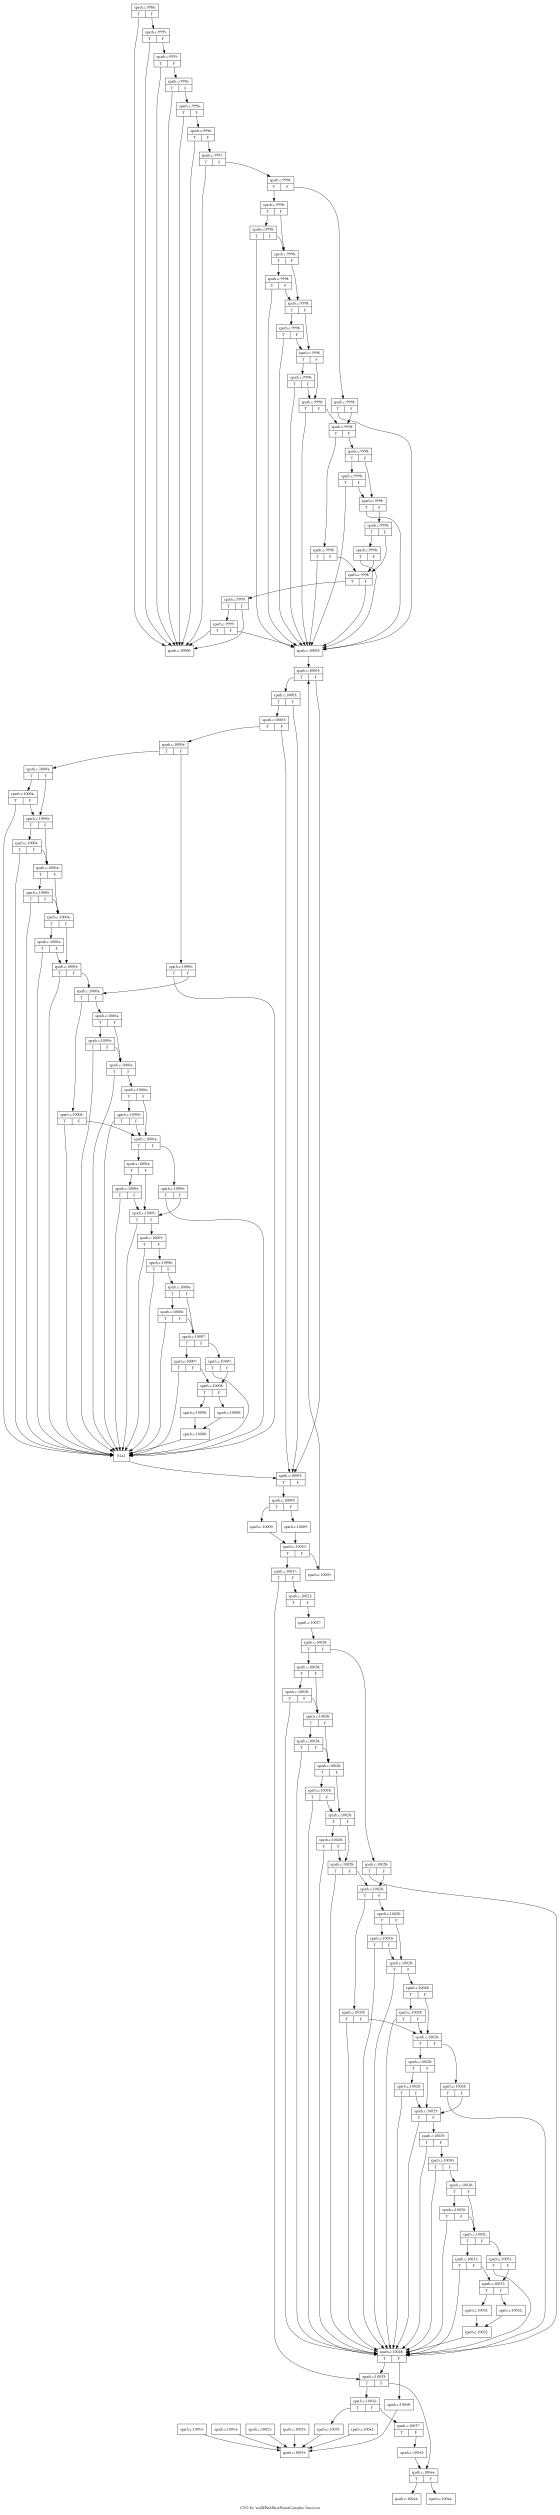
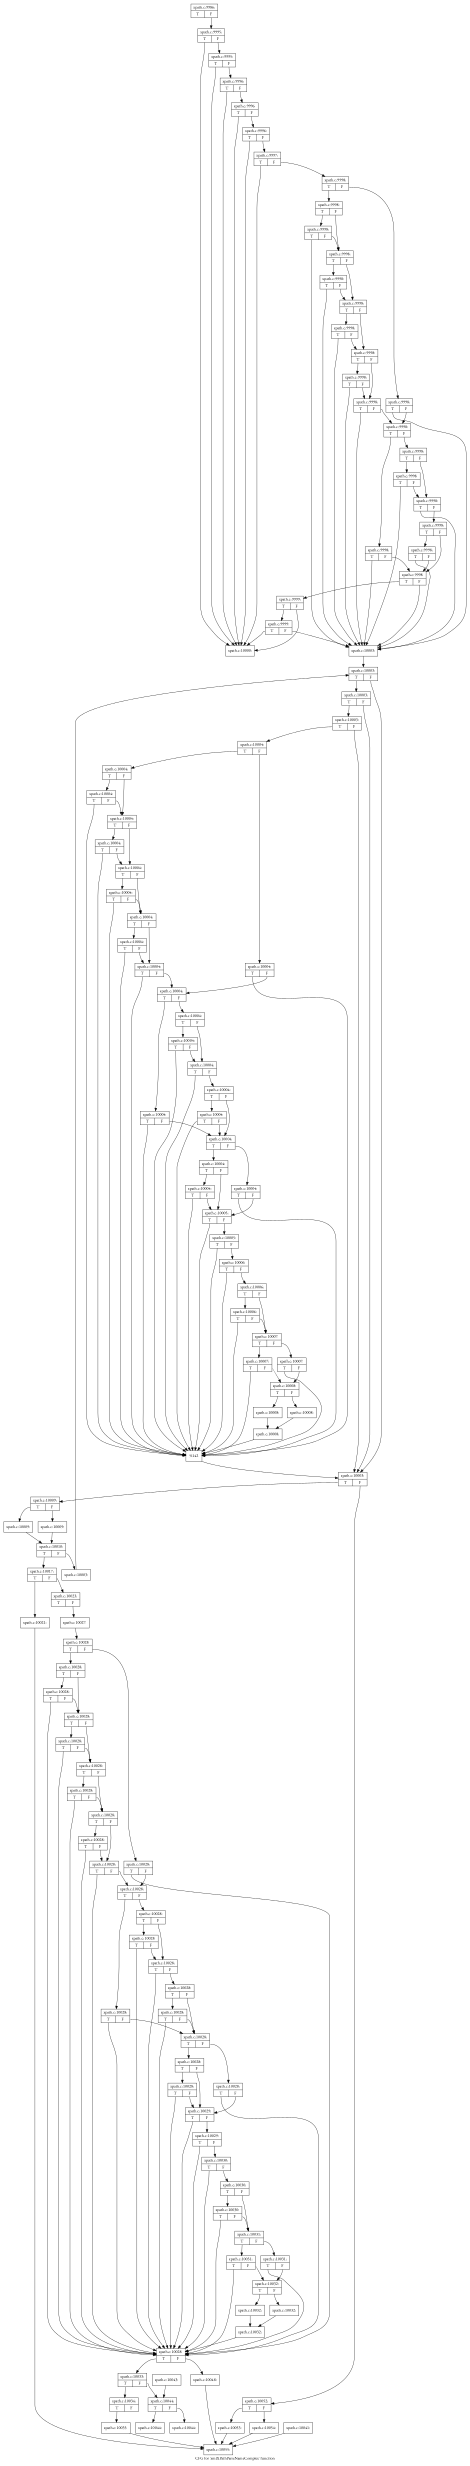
edge "xpath.c:9986:" -> "xpath.c:10000:": removed
edge "xpath.c:10017:" -> "xpath.c:10033:": now "xpath.c:10017:" -> "xpath.c:10021:"
node "xpath.c:10052:": added
node "xpath.c:10025:": removed
node "xpath.c:10037:": removed
